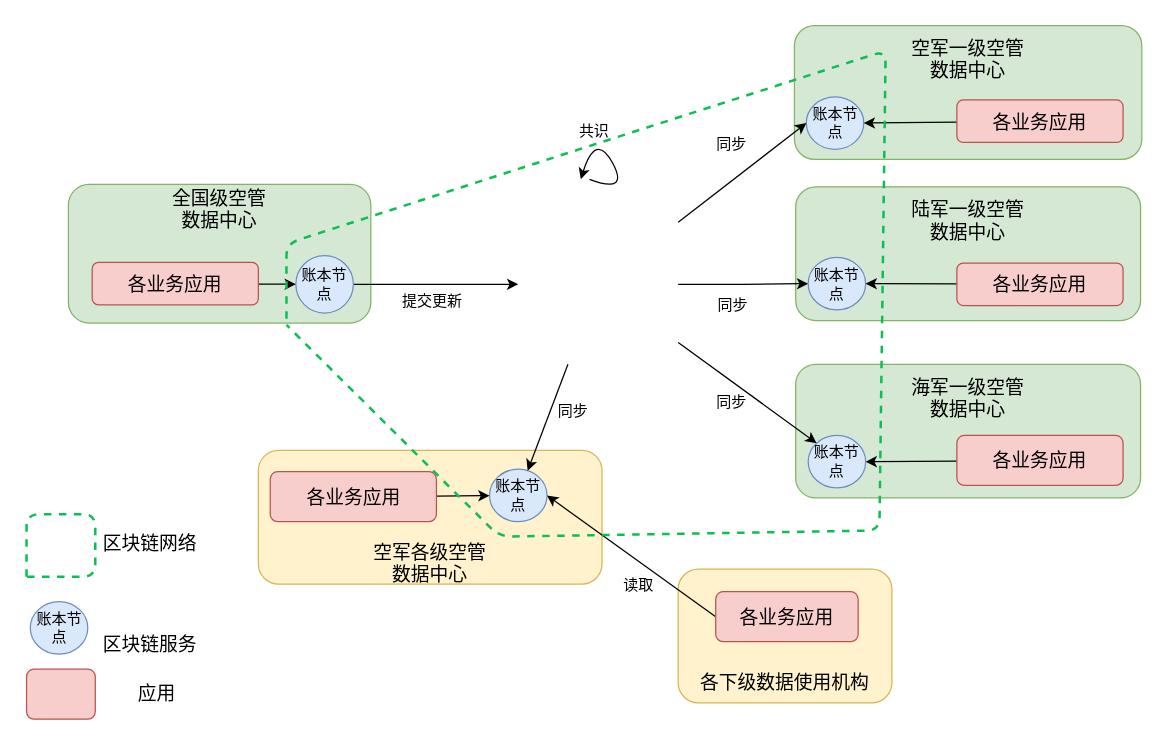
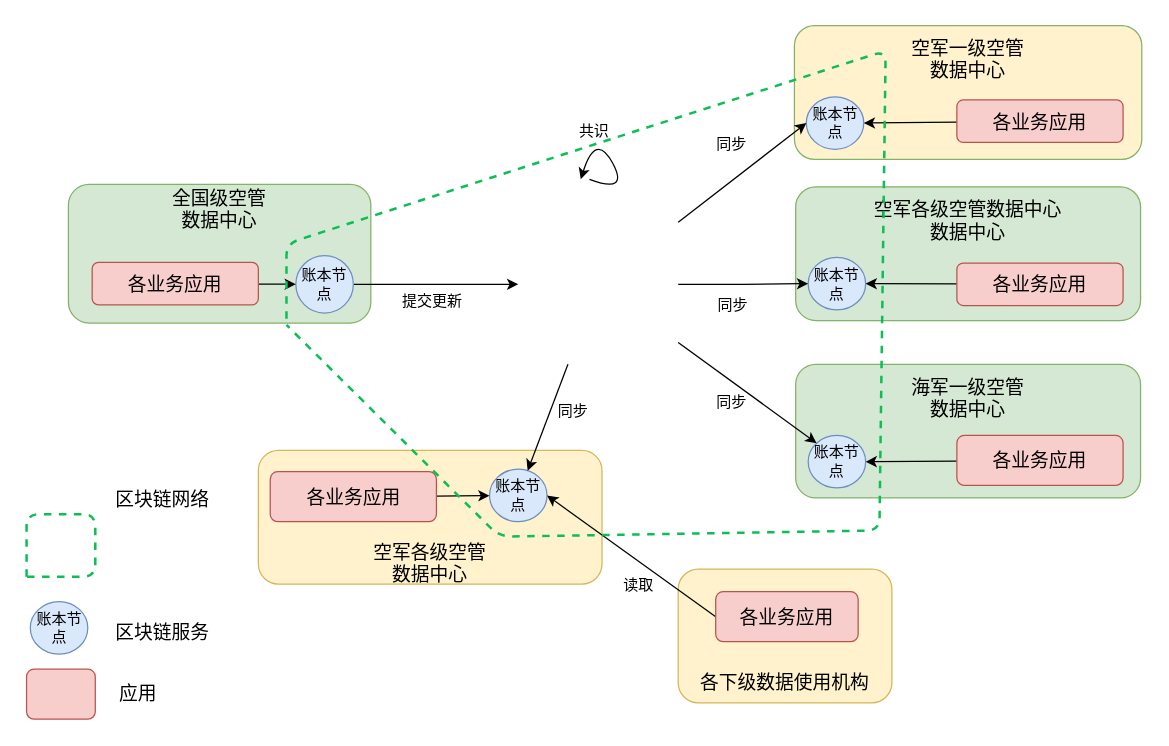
node "空军一级空管数据中心": fillcolor #d5e8d4 -> #fff2cc
node "陆军一级空管数据中心": label "陆军一级空管数据中心" -> "空军各级空管数据中心数据中心"
node "区块链网络": moved (153, 541) -> (166, 497)
node "区块链服务": moved (154, 642) -> (166, 629)
node "应用": moved (160, 691) -> (141, 691)
